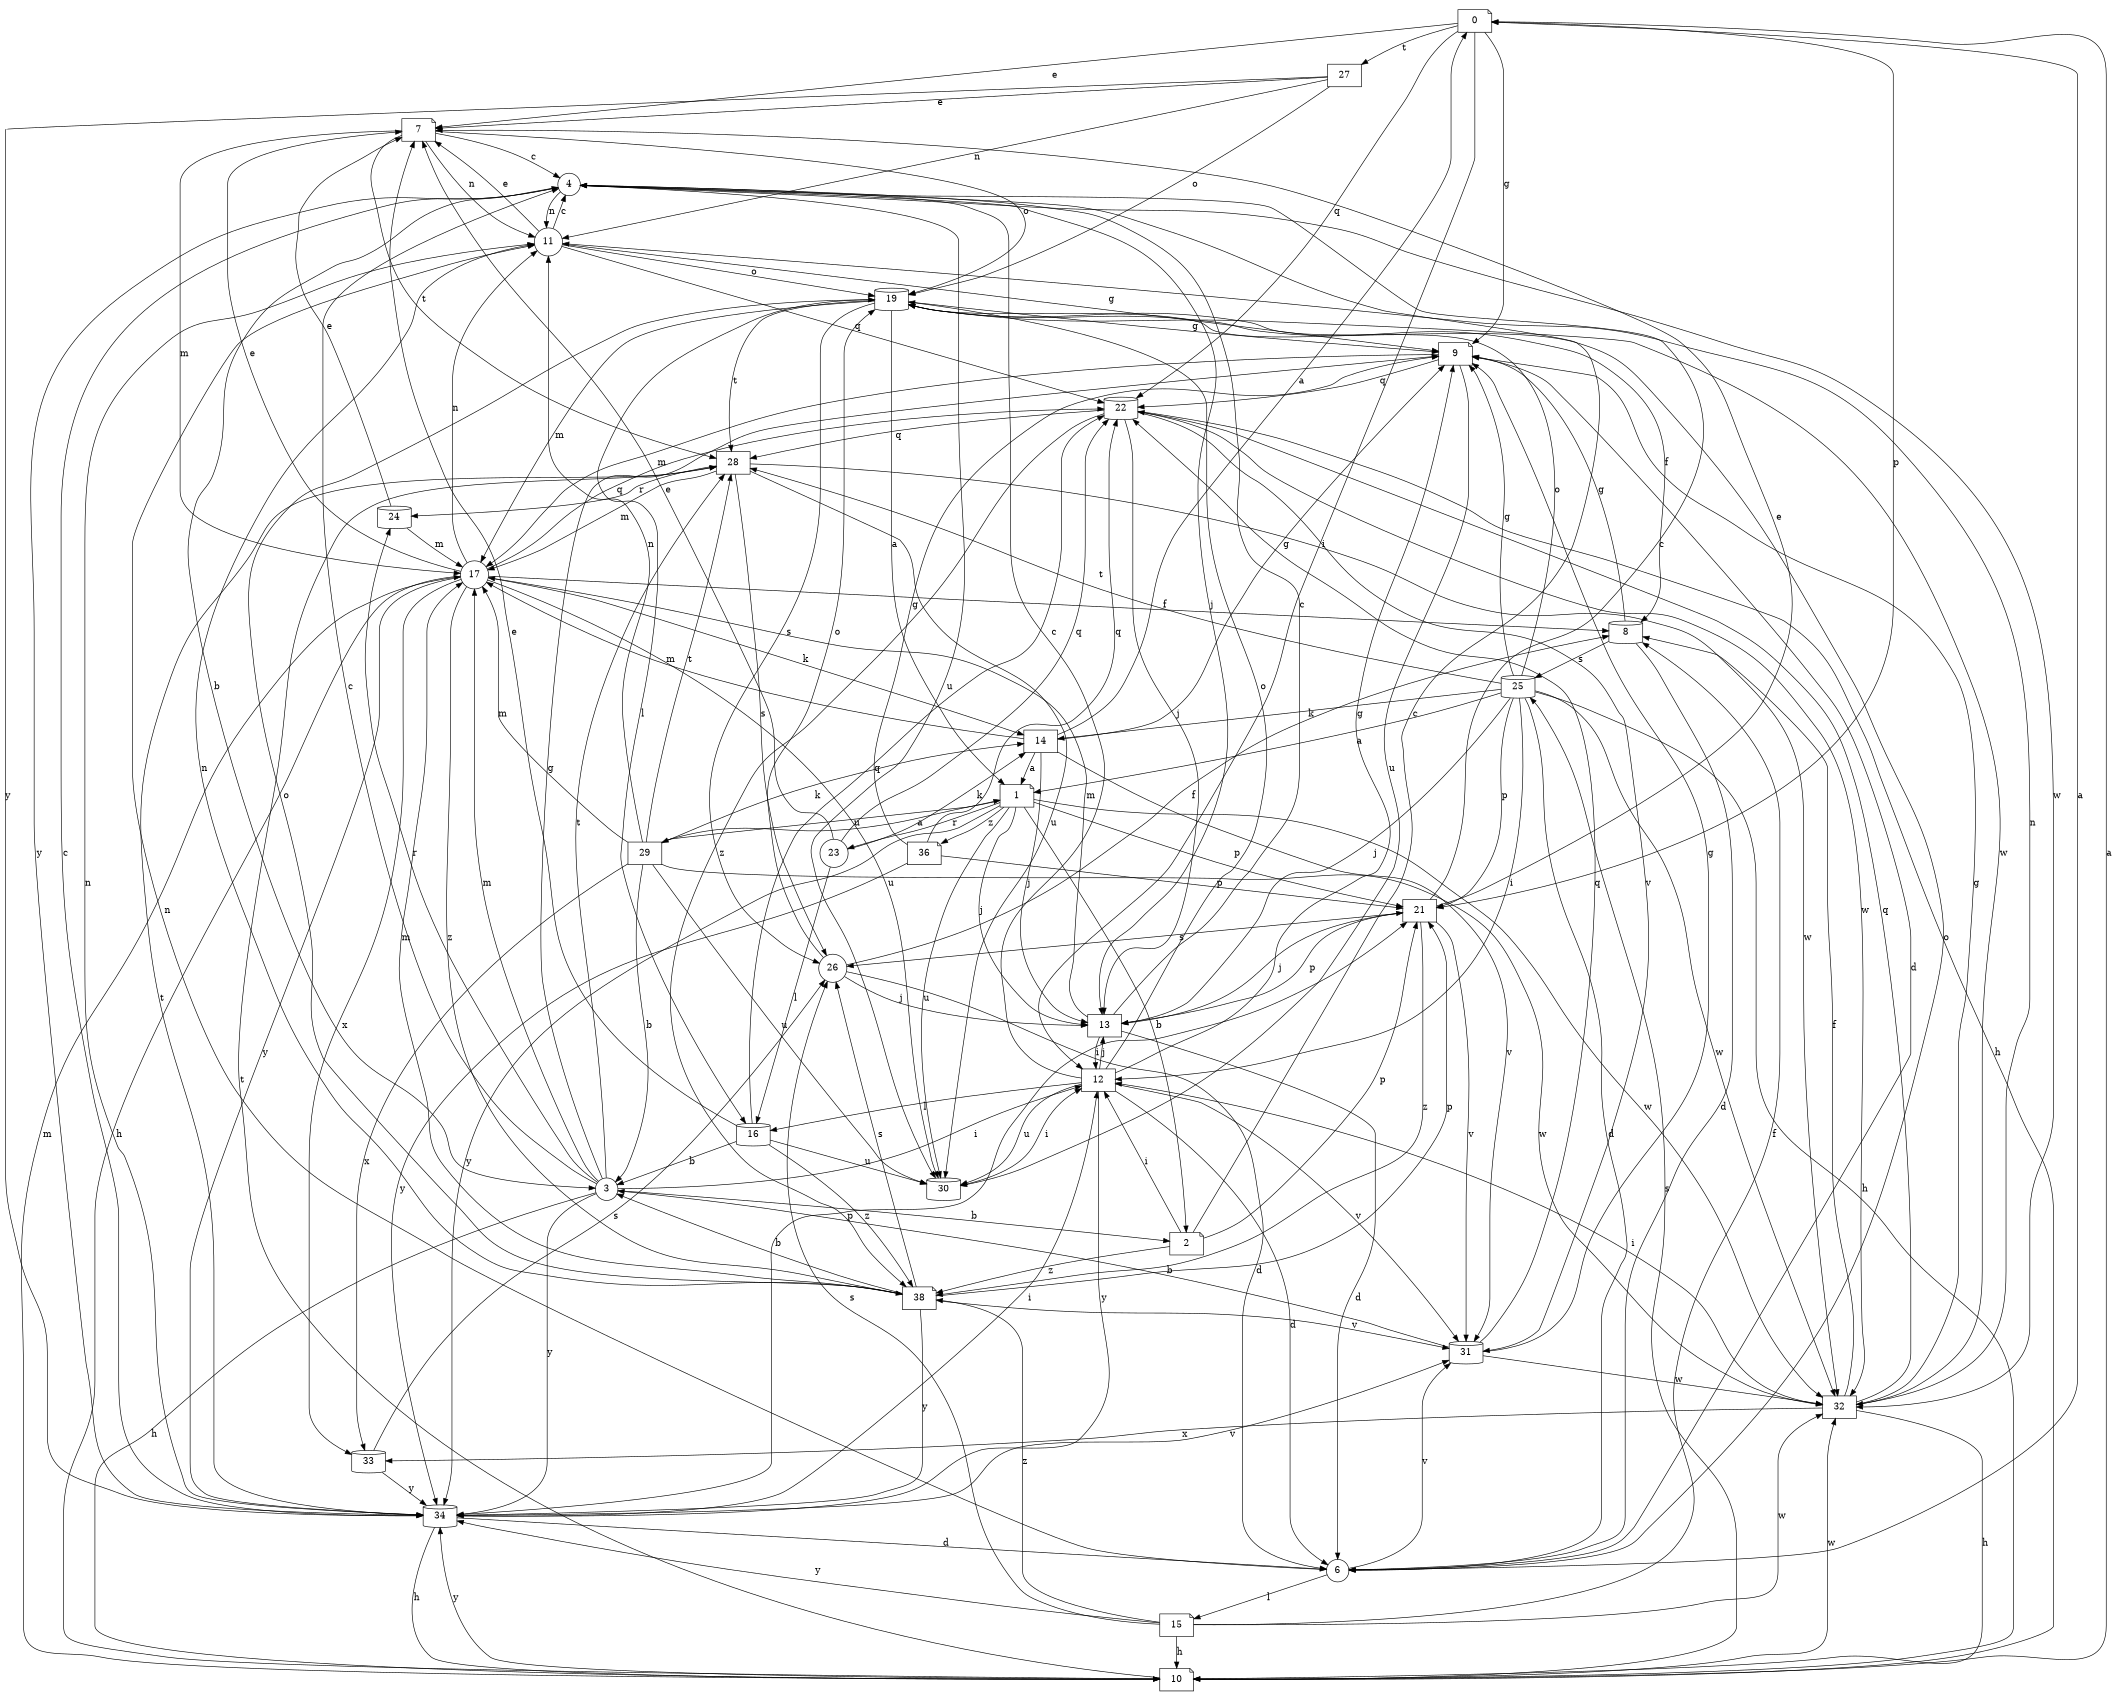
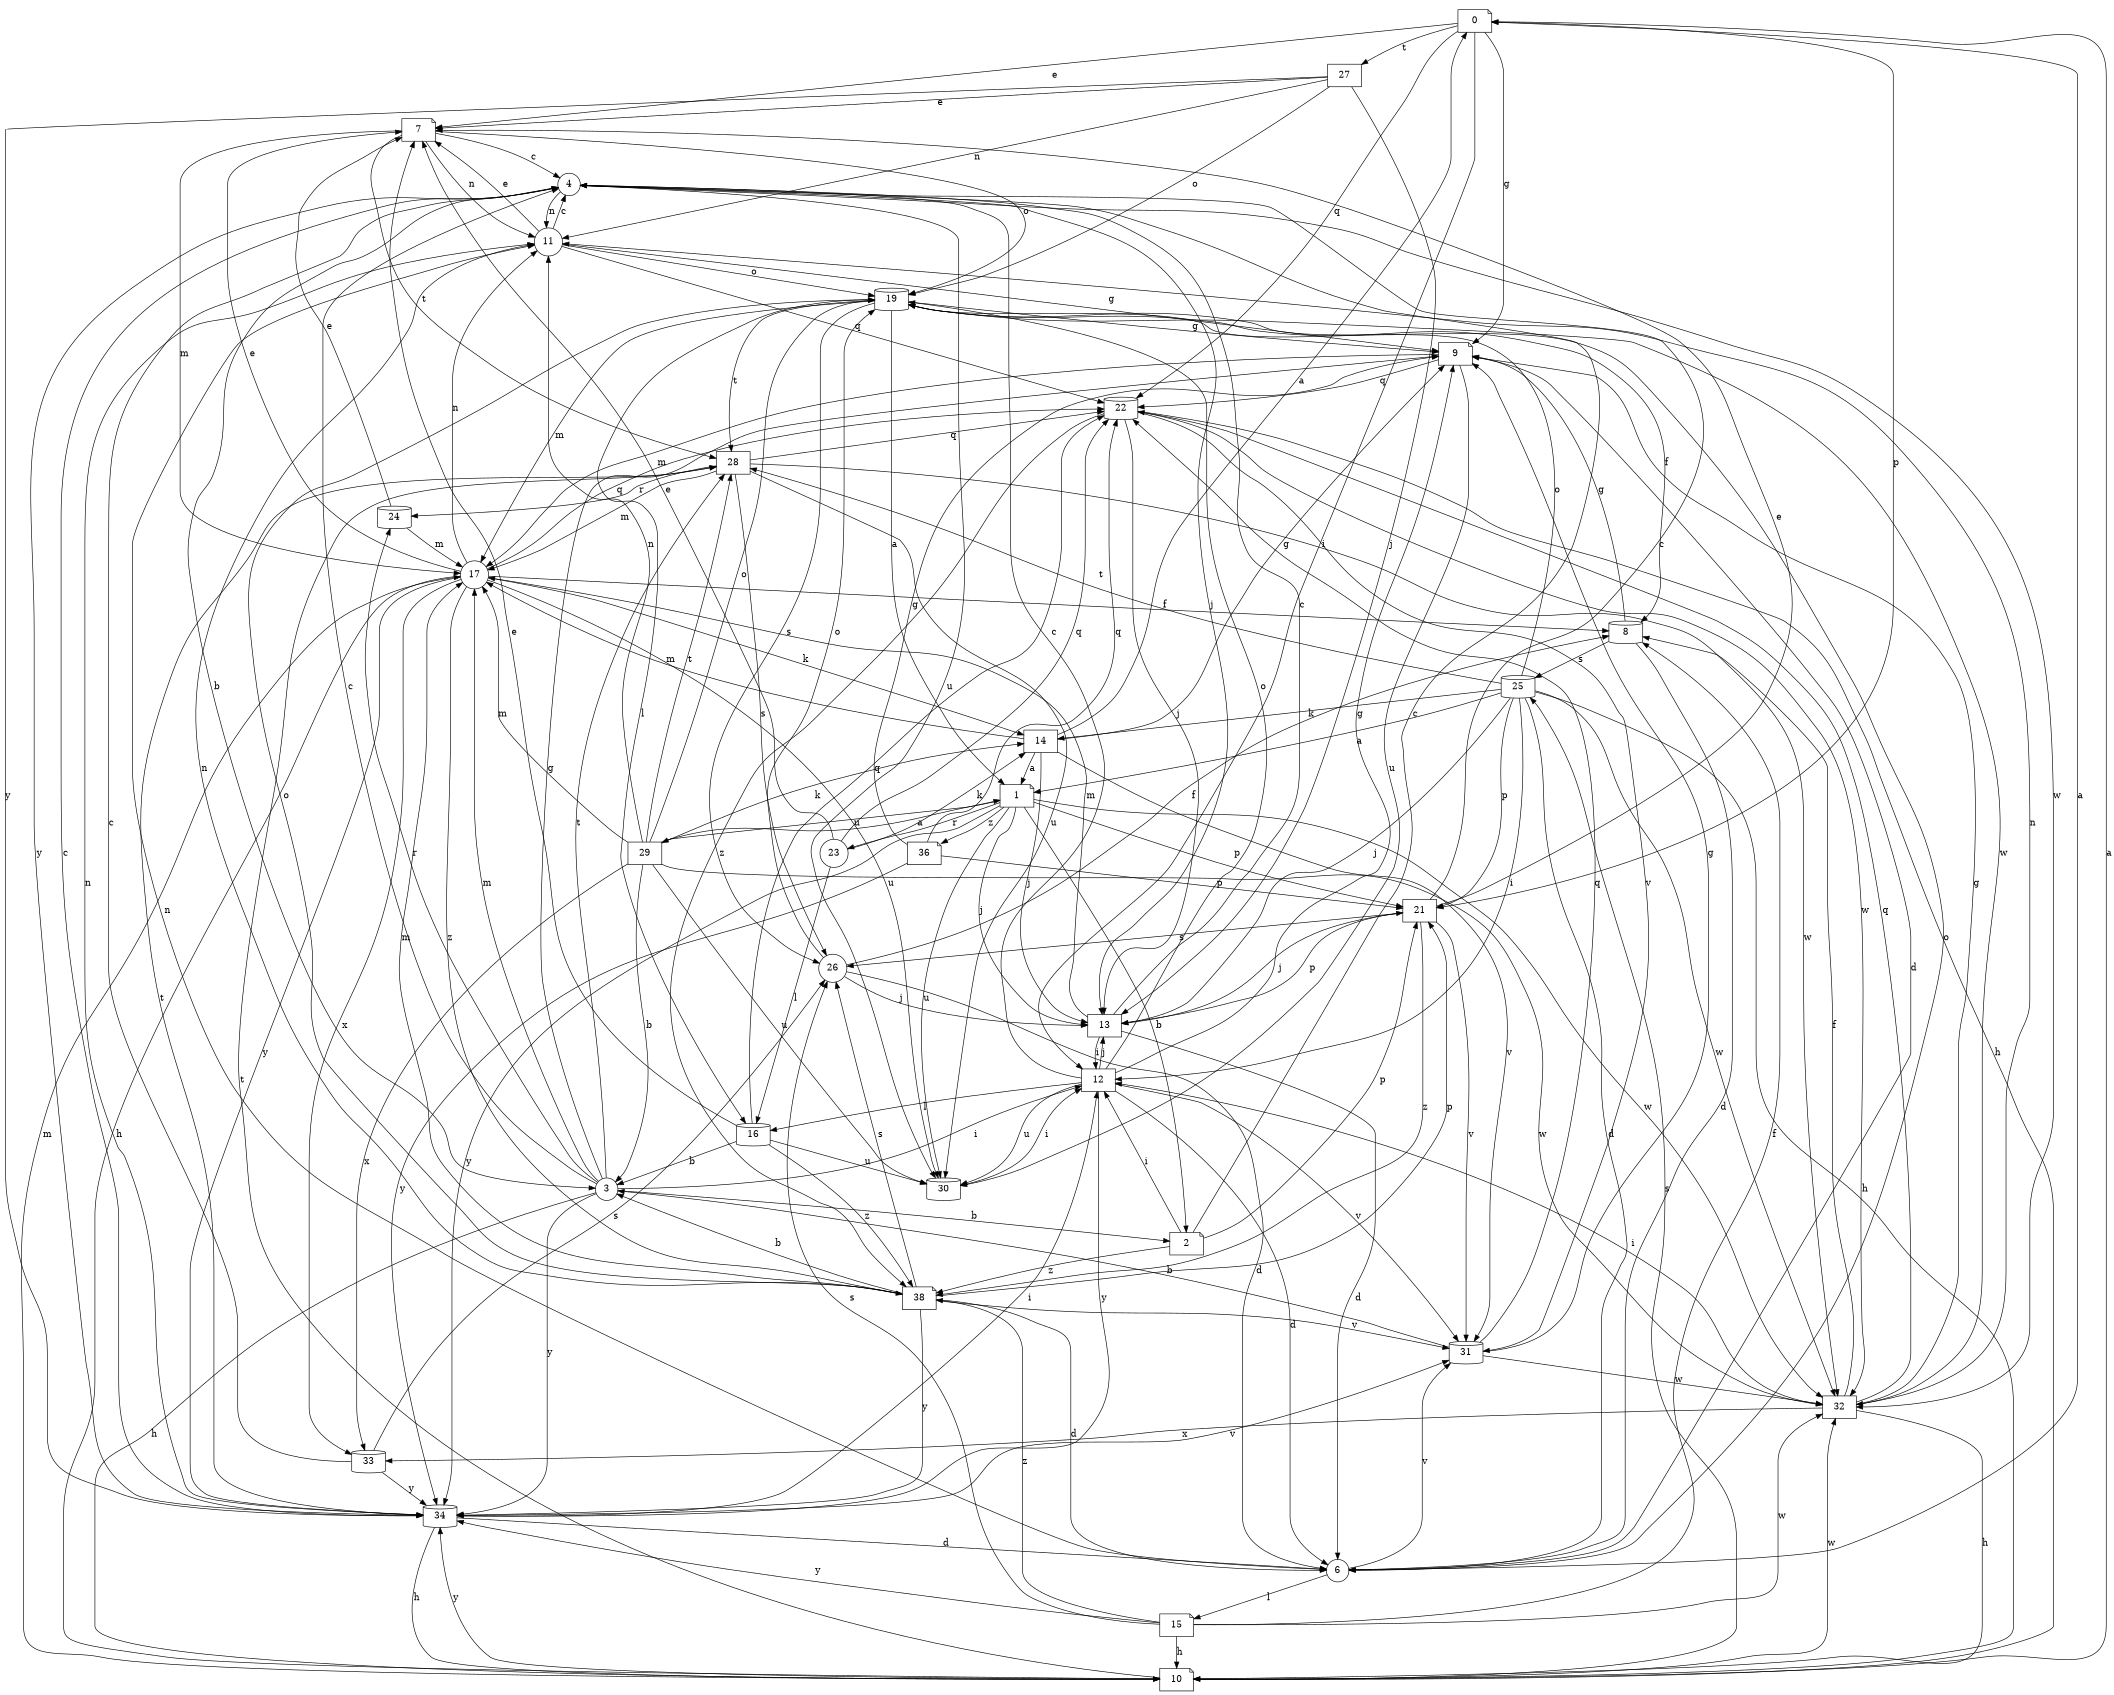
edge "22" -> "28": reversed
edge "25" -> "9": removed, label "g"
edge "29" -> "19": added, label "o"
edge "27" -> "13": added, label "j"
edge "33" -> "4": added, label "c"
edge "34" -> "21": removed, label "p"
edge "38" -> "6": added, label "d"
